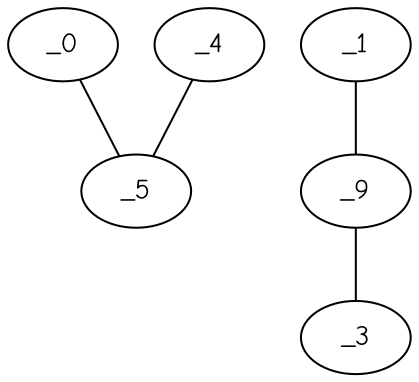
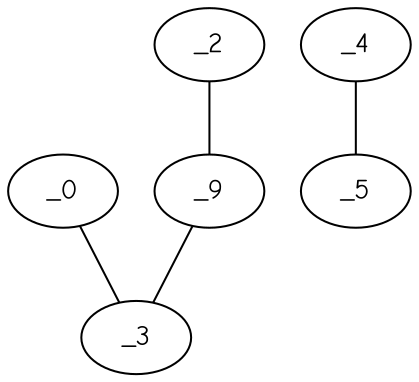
node "_1": label "_1" -> "_2"
edge "_0" -- "_5": now "_0" -- "_3"
